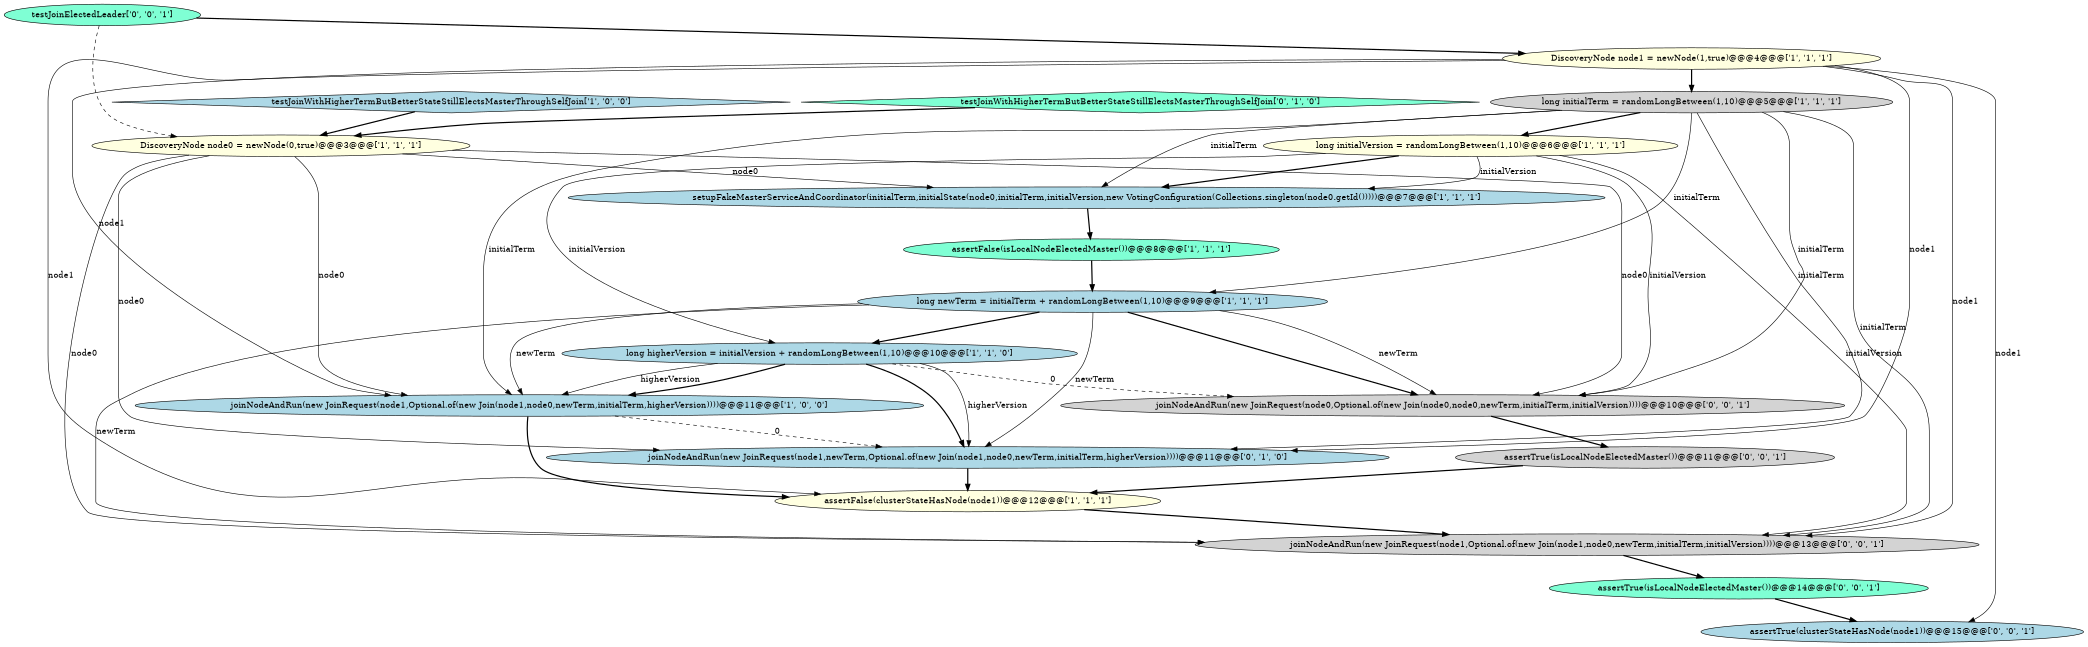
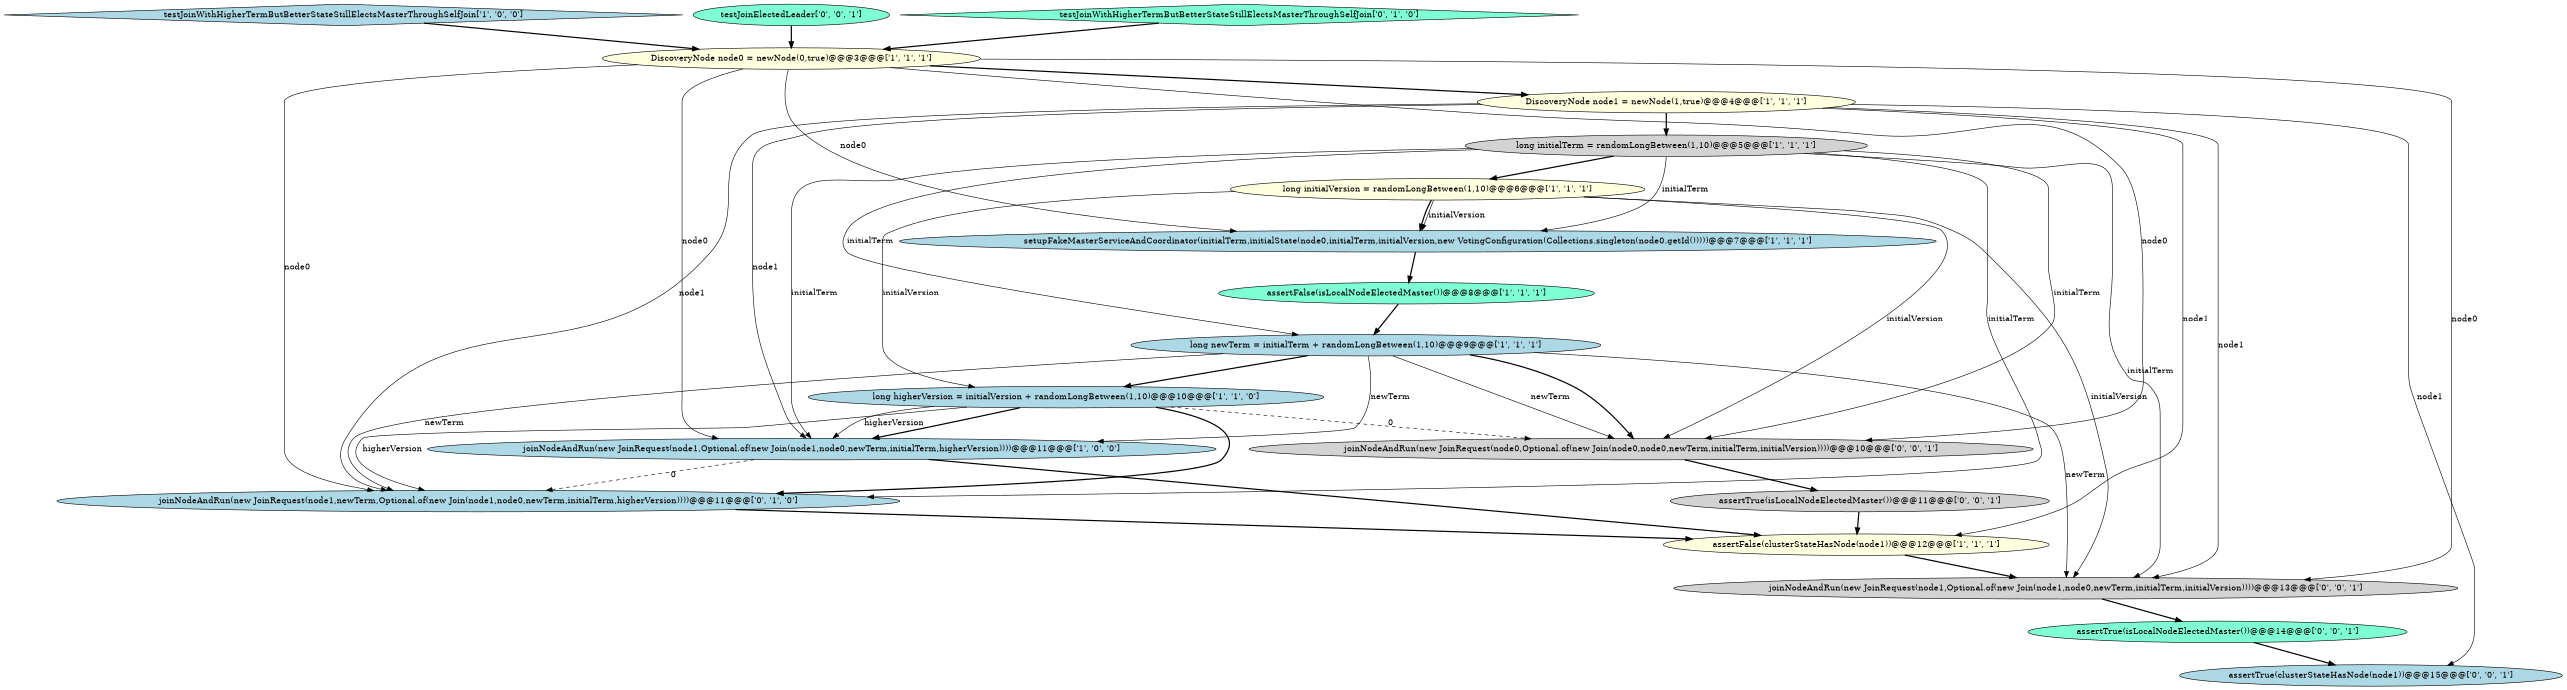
edge "testJoinElectedLeader['0', '0', '1']" -> "DiscoveryNode node1 = newNode(1,true)@@@4@@@['1', '1', '1']": now "DiscoveryNode node0 = newNode(0,true)@@@3@@@['1', '1', '1']" -> "DiscoveryNode node1 = newNode(1,true)@@@4@@@['1', '1', '1']"
edge "testJoinElectedLeader['0', '0', '1']" -> "DiscoveryNode node0 = newNode(0,true)@@@3@@@['1', '1', '1']": style dashed -> bold
